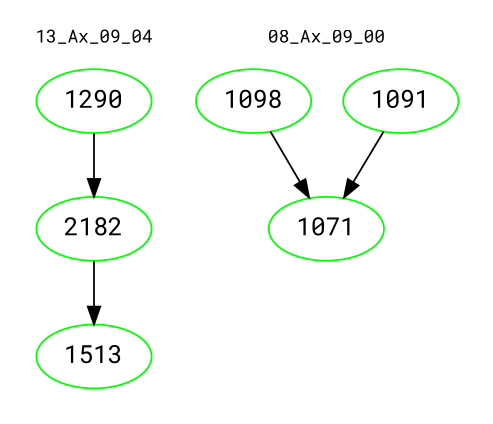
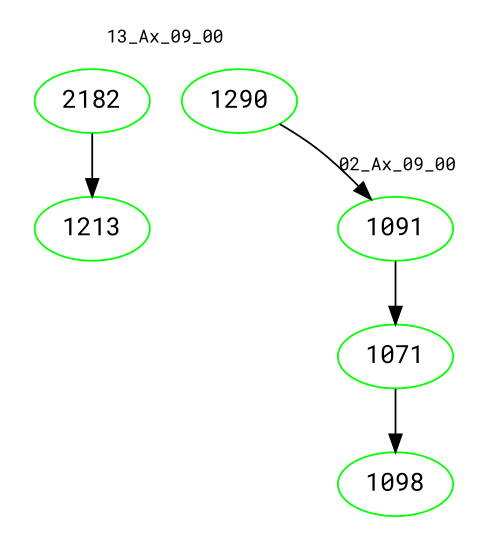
cluster "13_Ax_09_04": label "13_Ax_09_04" -> "13_Ax_09_00"
cluster "08_Ax_09_00": label "08_Ax_09_00" -> "02_Ax_09_00"
edge "1290" -> "2182": now "1290" -> "1091"
edge "1098" -> "1071": reversed
node "1513": label "1513" -> "1213"
